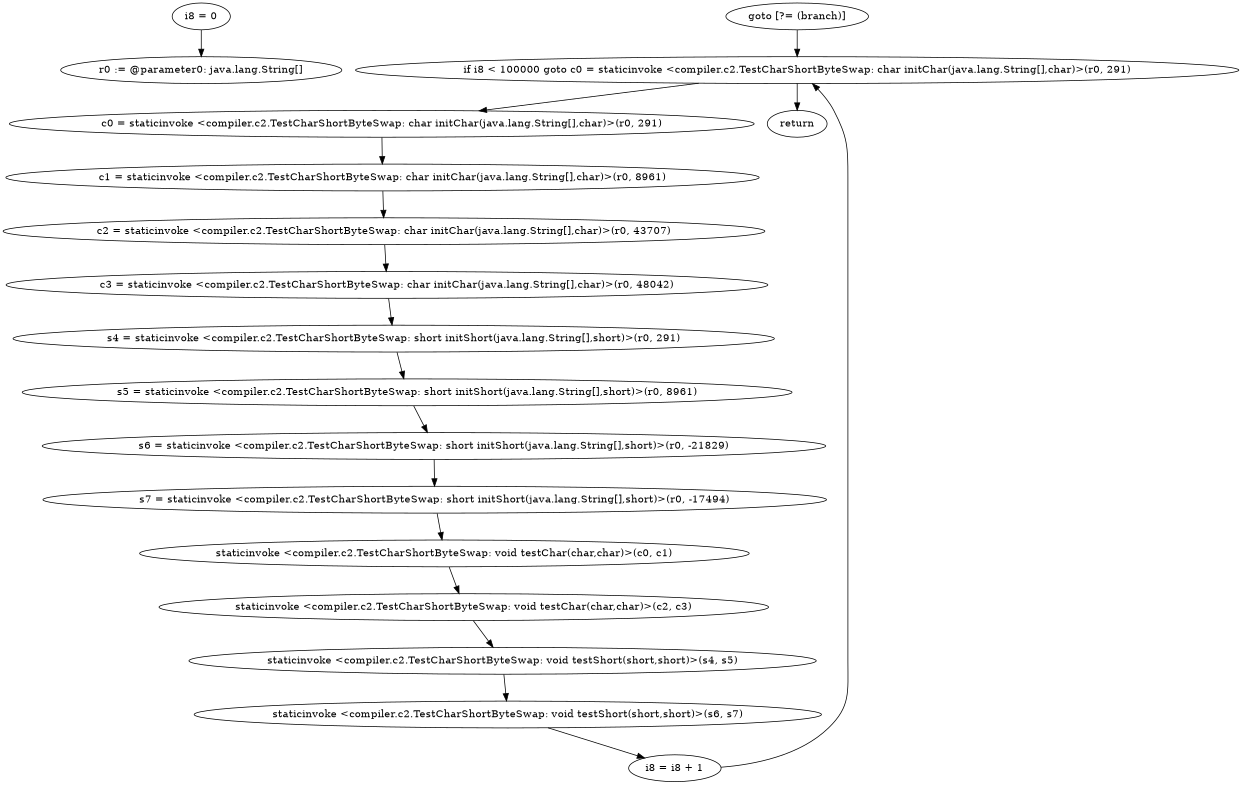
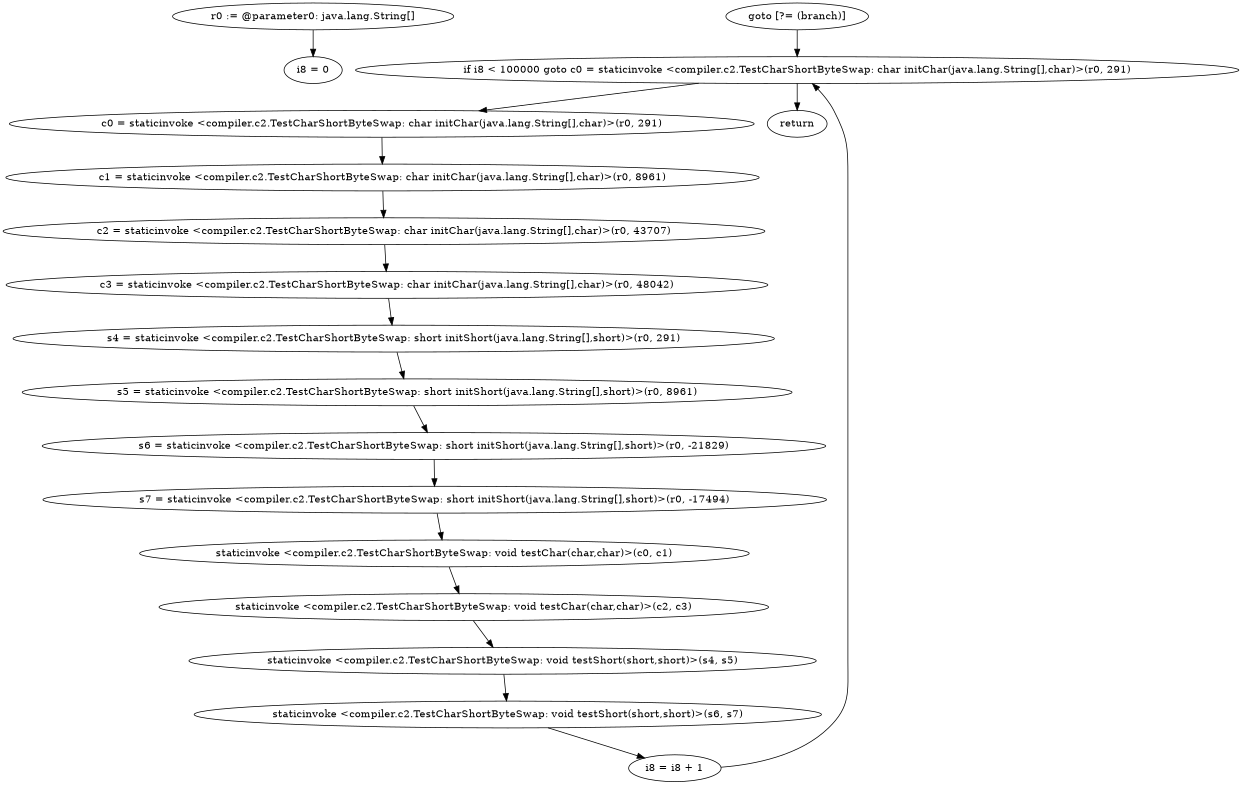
edge "i8 = 0" -> "r0 := @parameter0: java.lang.String[]": reversed
